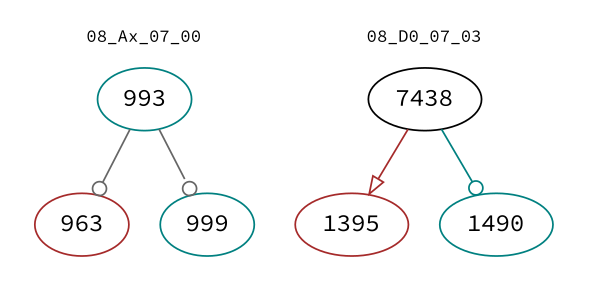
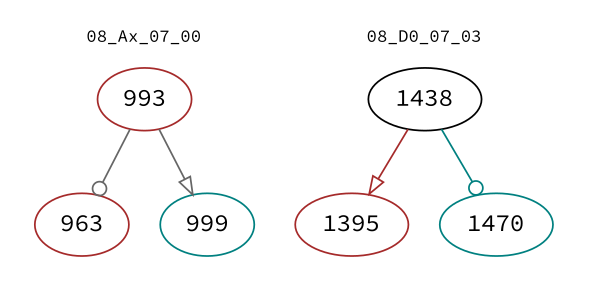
node "993": color teal -> brown
node "7438": label "7438" -> "1438"
edge "993" -> "999": arrowhead odot -> onormal
node "1490": label "1490" -> "1470"
